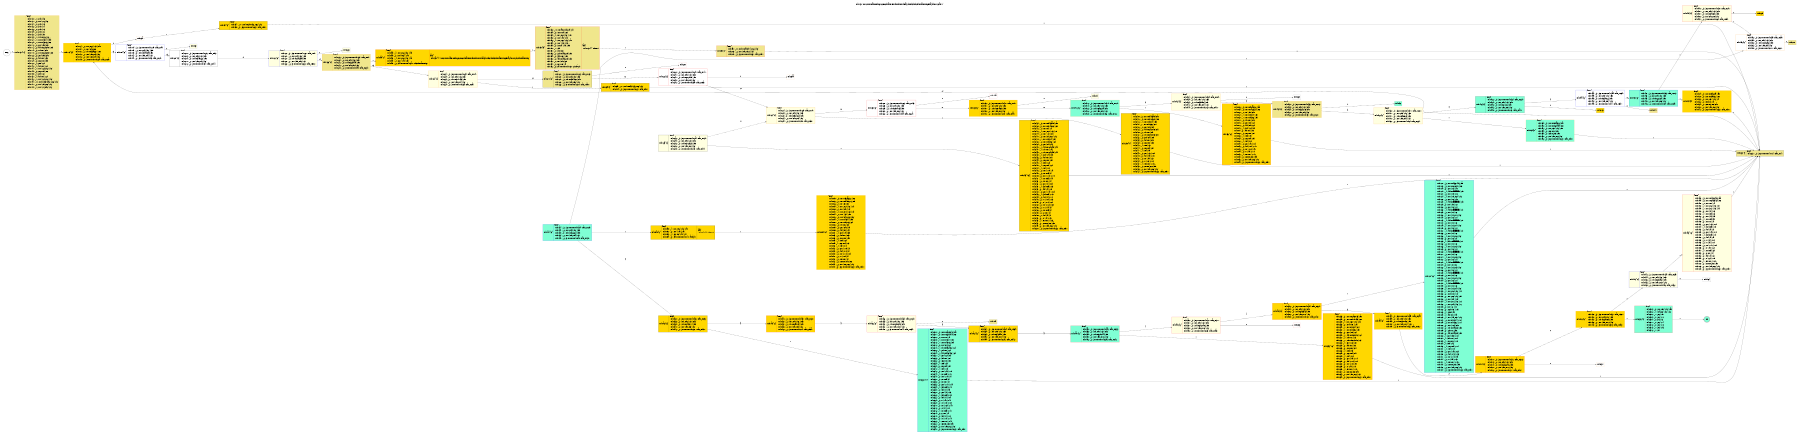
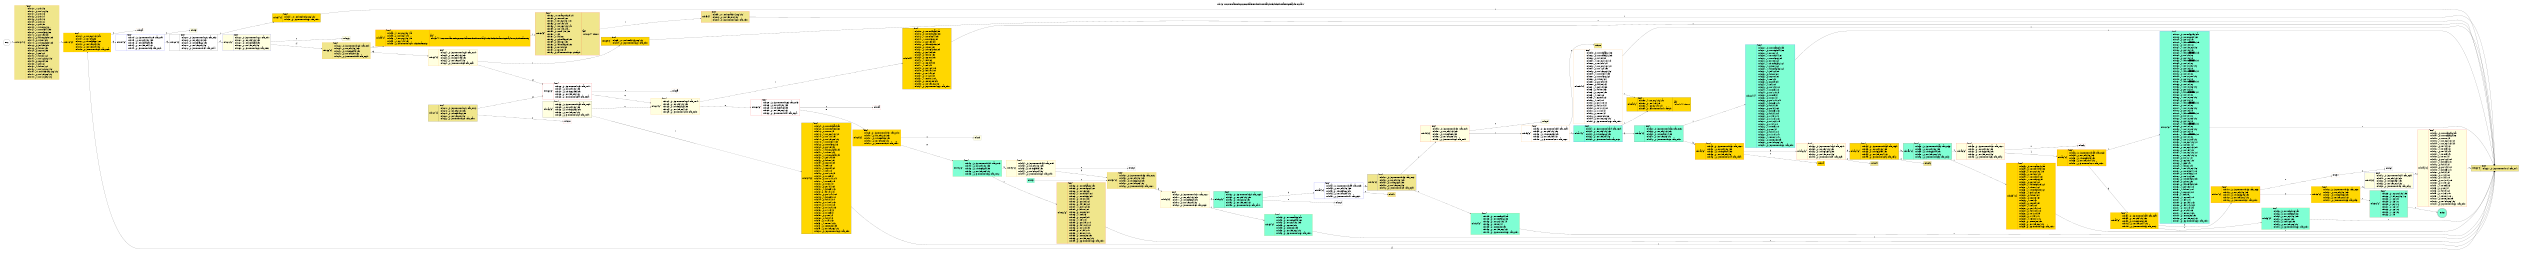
node "0x40260f": fillcolor gold -> lightyellow
edge "0x40257a" -> "0x401f24 [15]": now "0x401800 [28]" -> "0x401f24 [15]"
edge "0x401a14 [28]" -> "0x4019f8 [28]": reversed
edge "0x401854 [28]" -> "0x401870 [28]": now "0x401854 [28]" -> "0x40188c [28]"
node "0x4019c0 [28]": fillcolor aquamarine -> khaki
node "0x401d29 [30]": fillcolor gold -> aquamarine
edge "0x401950 [28]" -> "0x401f51": reversed
node "0x40216b": fillcolor gold -> white
node "0x401e58 [86]": fillcolor gold -> khaki
node "0x40217a": added
node "0x402293": added
node "0x401f33 [30]": added
edge "0x401eae [16]" -> "0x401ebe [102]": reversed
node "0x401ebe [102]": fillcolor gold -> white
edge "0x401b48 [28]" -> "0x401b64": now "0x402517" -> "0x401b64"
node "Exit": label "Exit" -> "Desktop"
node "0x401a30 [28]": fillcolor gold -> aquamarine
